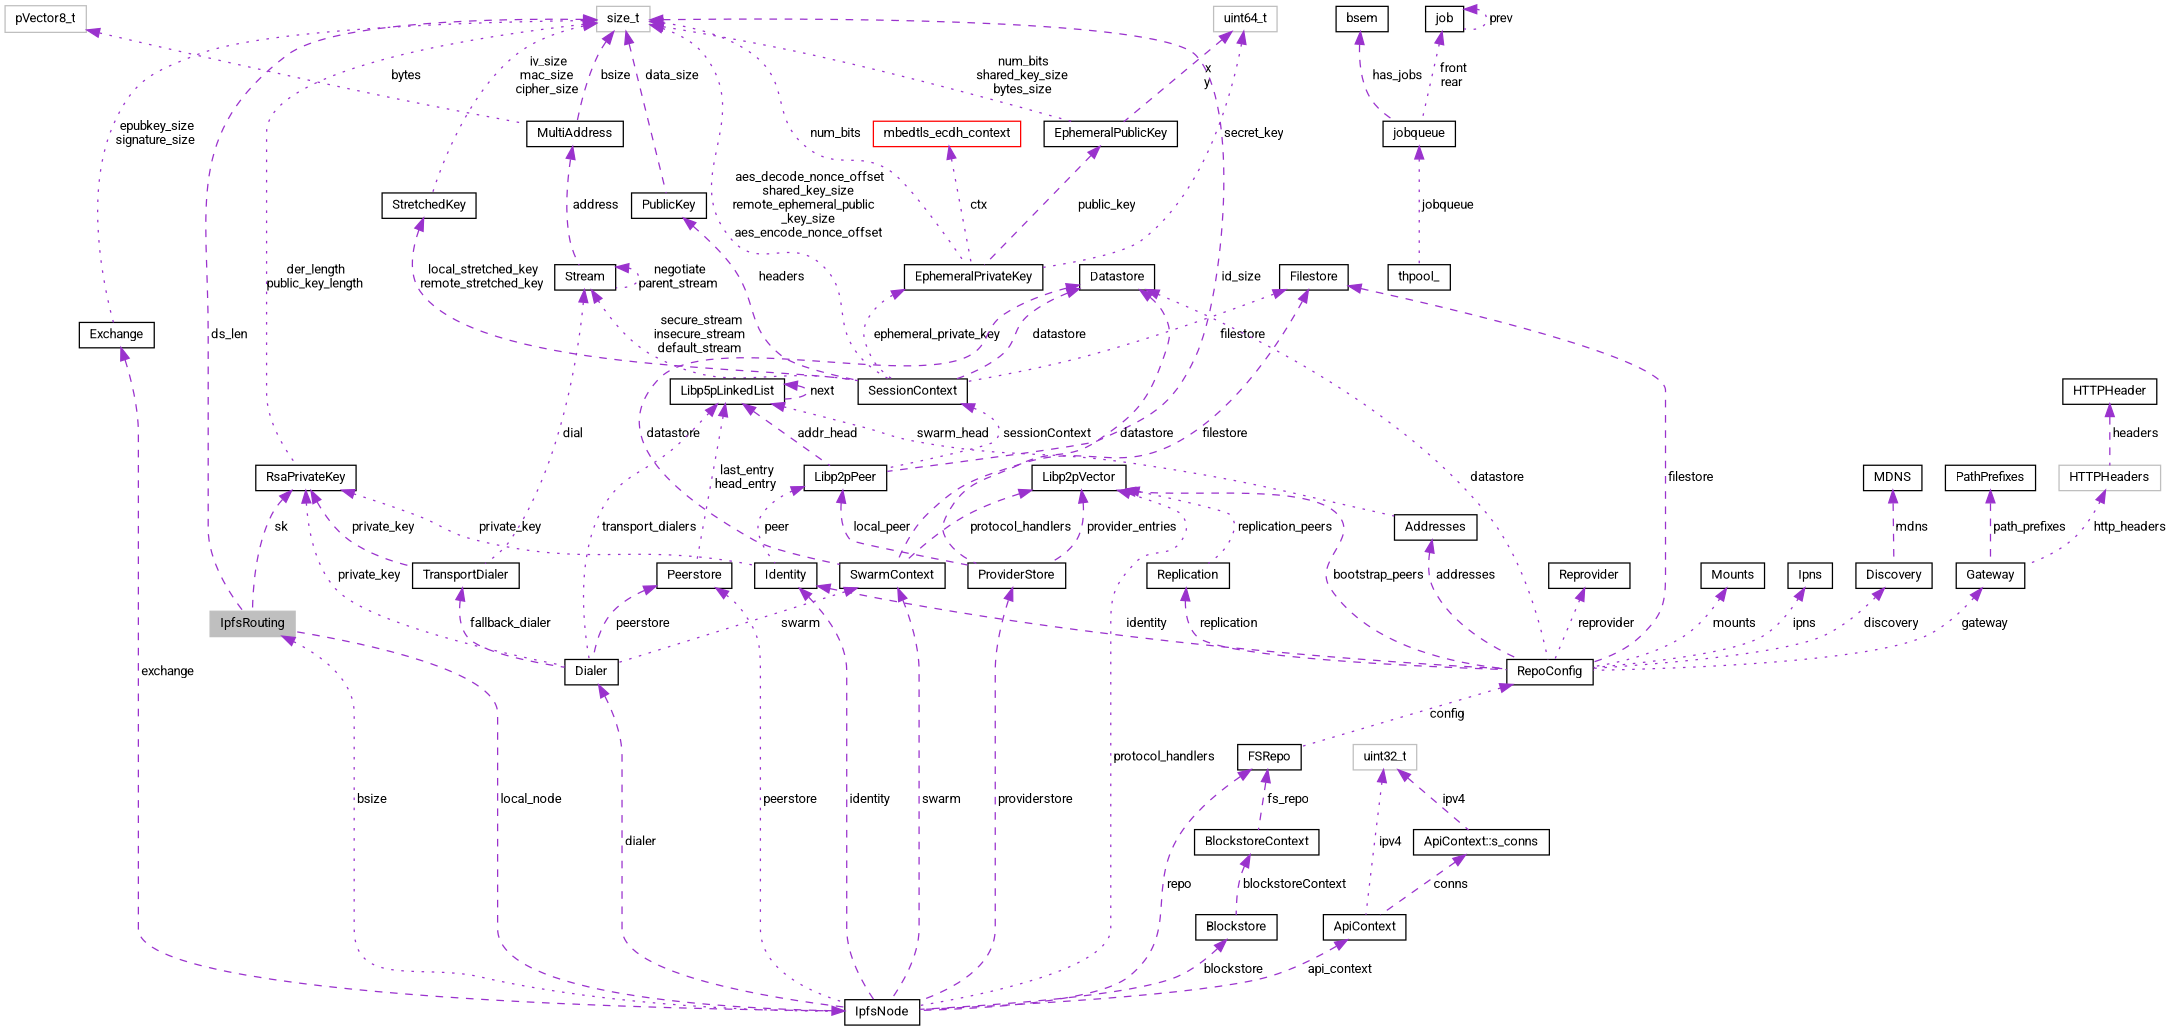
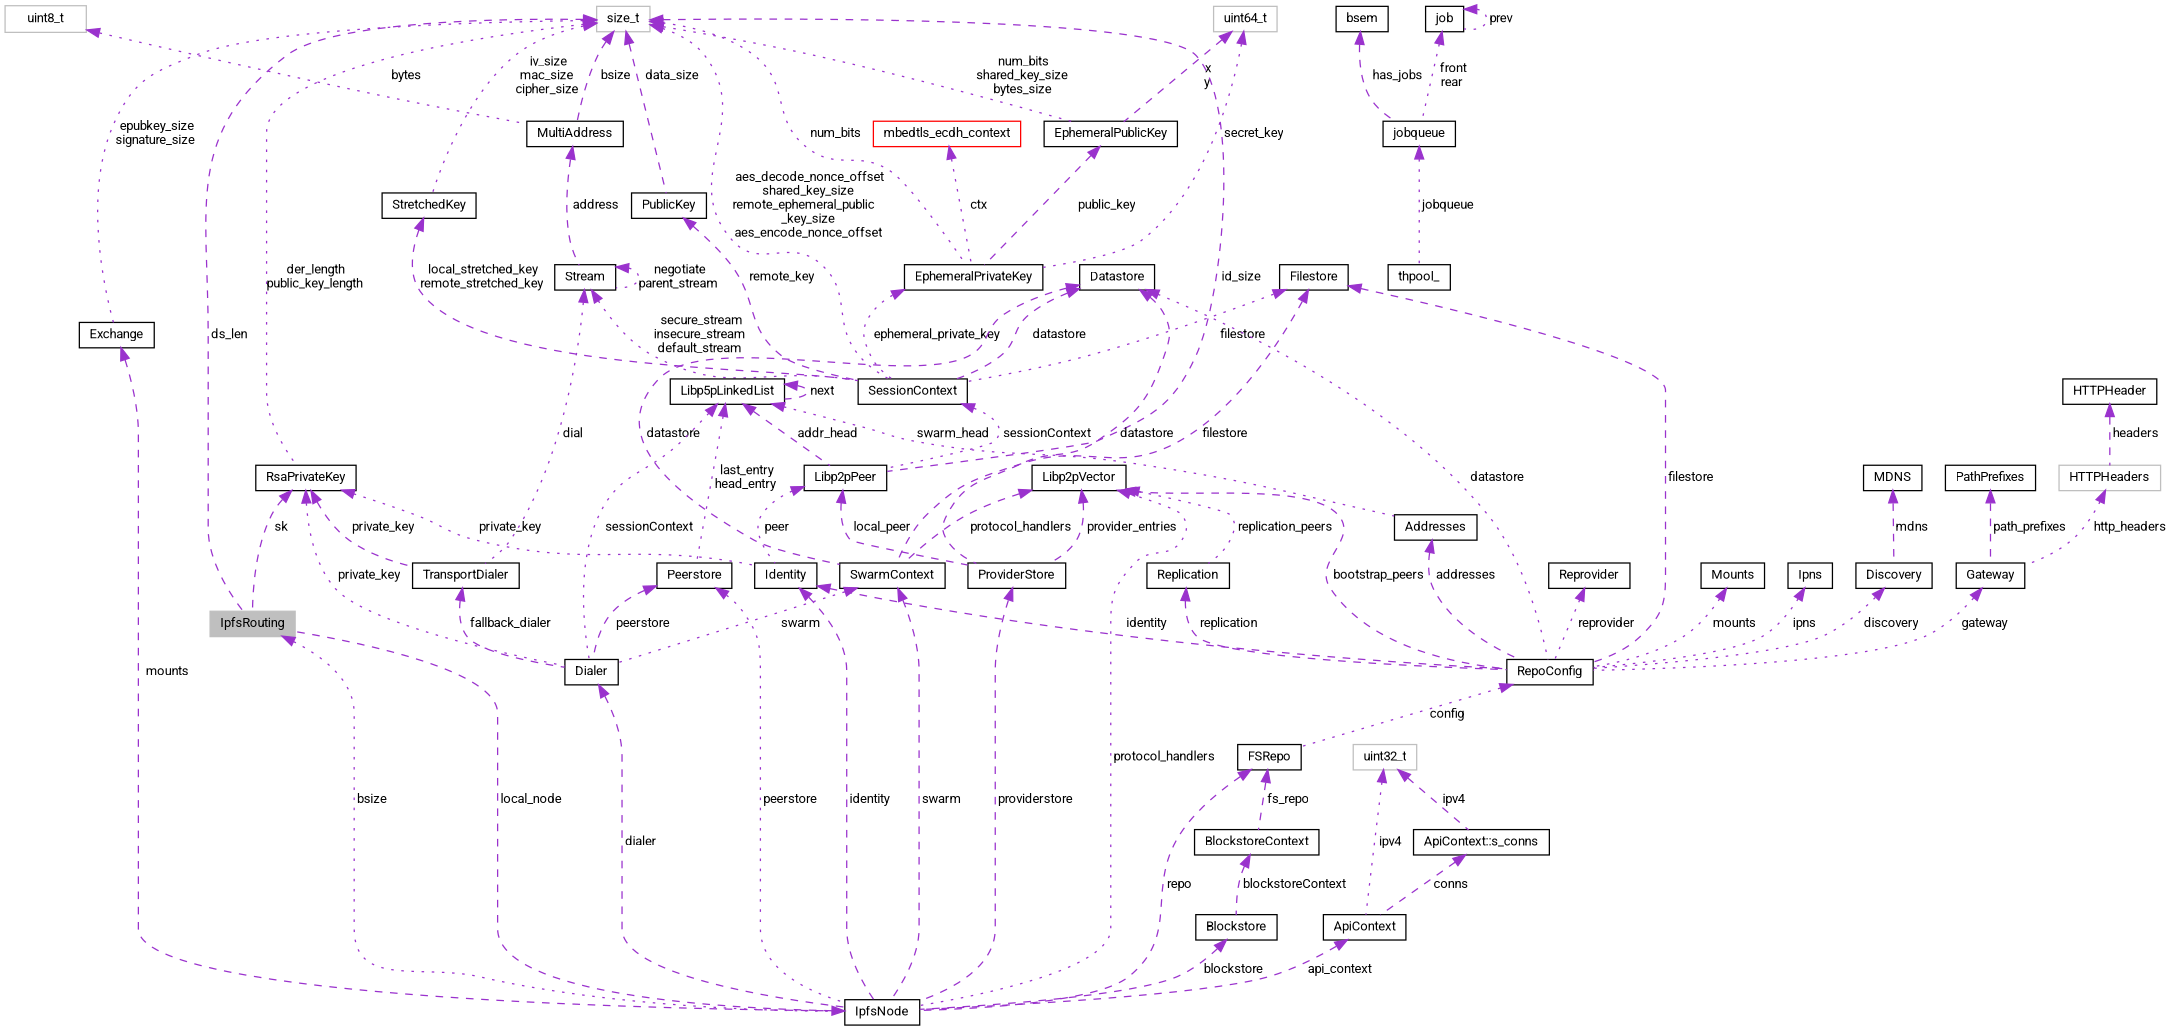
node "pVector8_t": label "pVector8_t" -> "uint8_t"
edge "SessionContext" -> "PublicKey": label " headers" -> " remote_key"
edge "Dialer" -> "Libp5pLinkedList": label " transport_dialers" -> " sessionContext"
edge "IpfsNode" -> "Exchange": label " exchange" -> " mounts"
